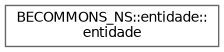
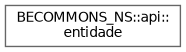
node "BECOMMONS_NS::entidade:: entidade": label "BECOMMONS_NS::entidade:: entidade" -> "BECOMMONS_NS::api:: entidade"
